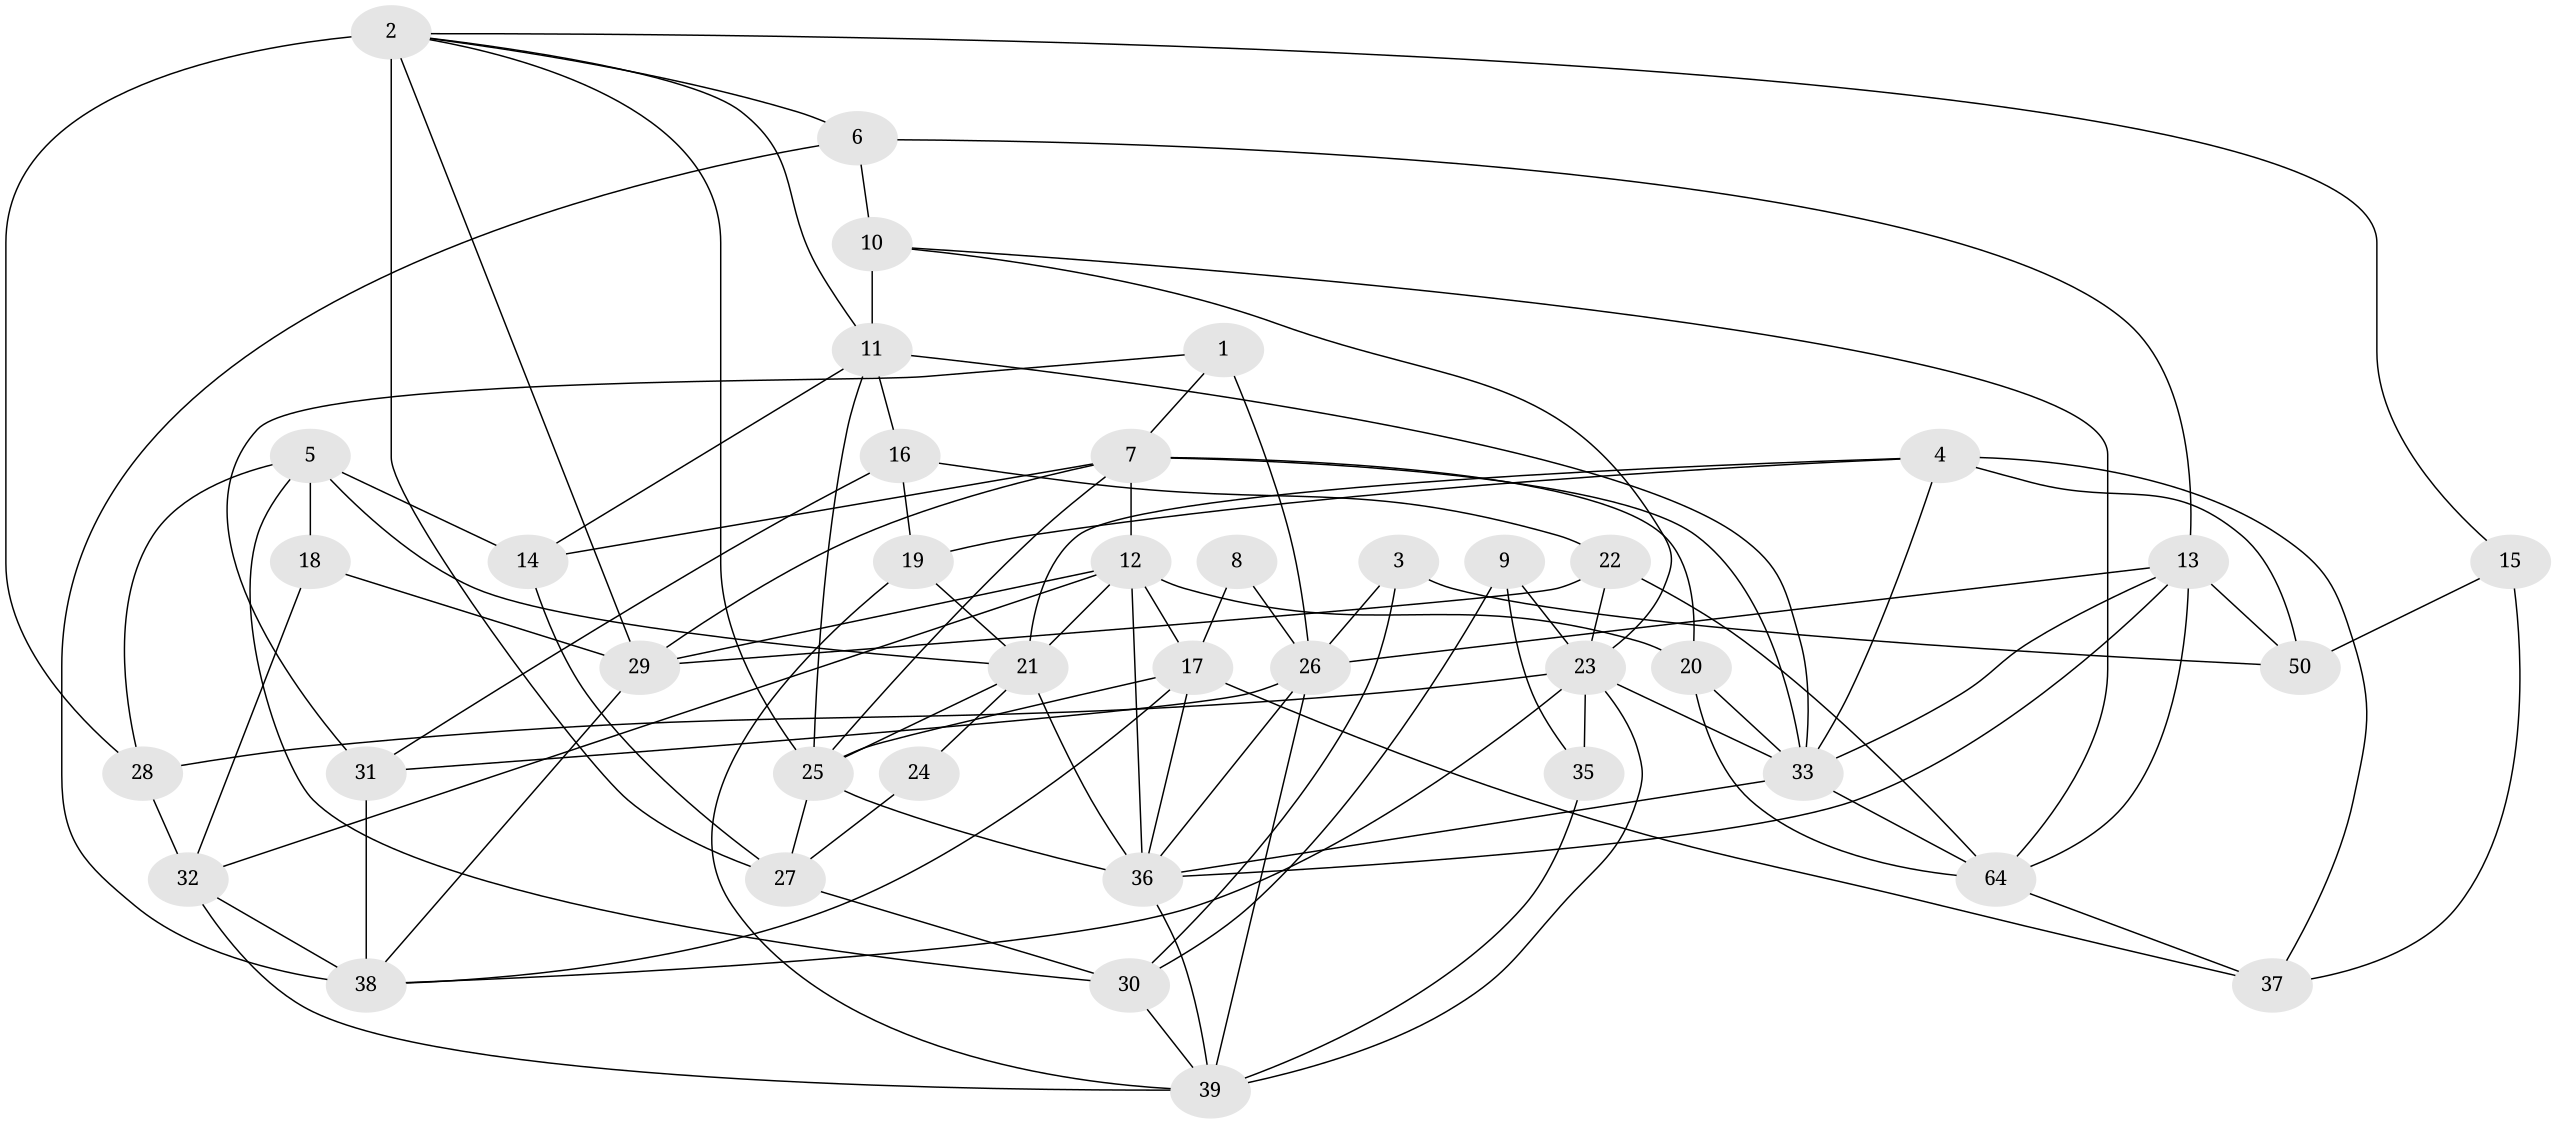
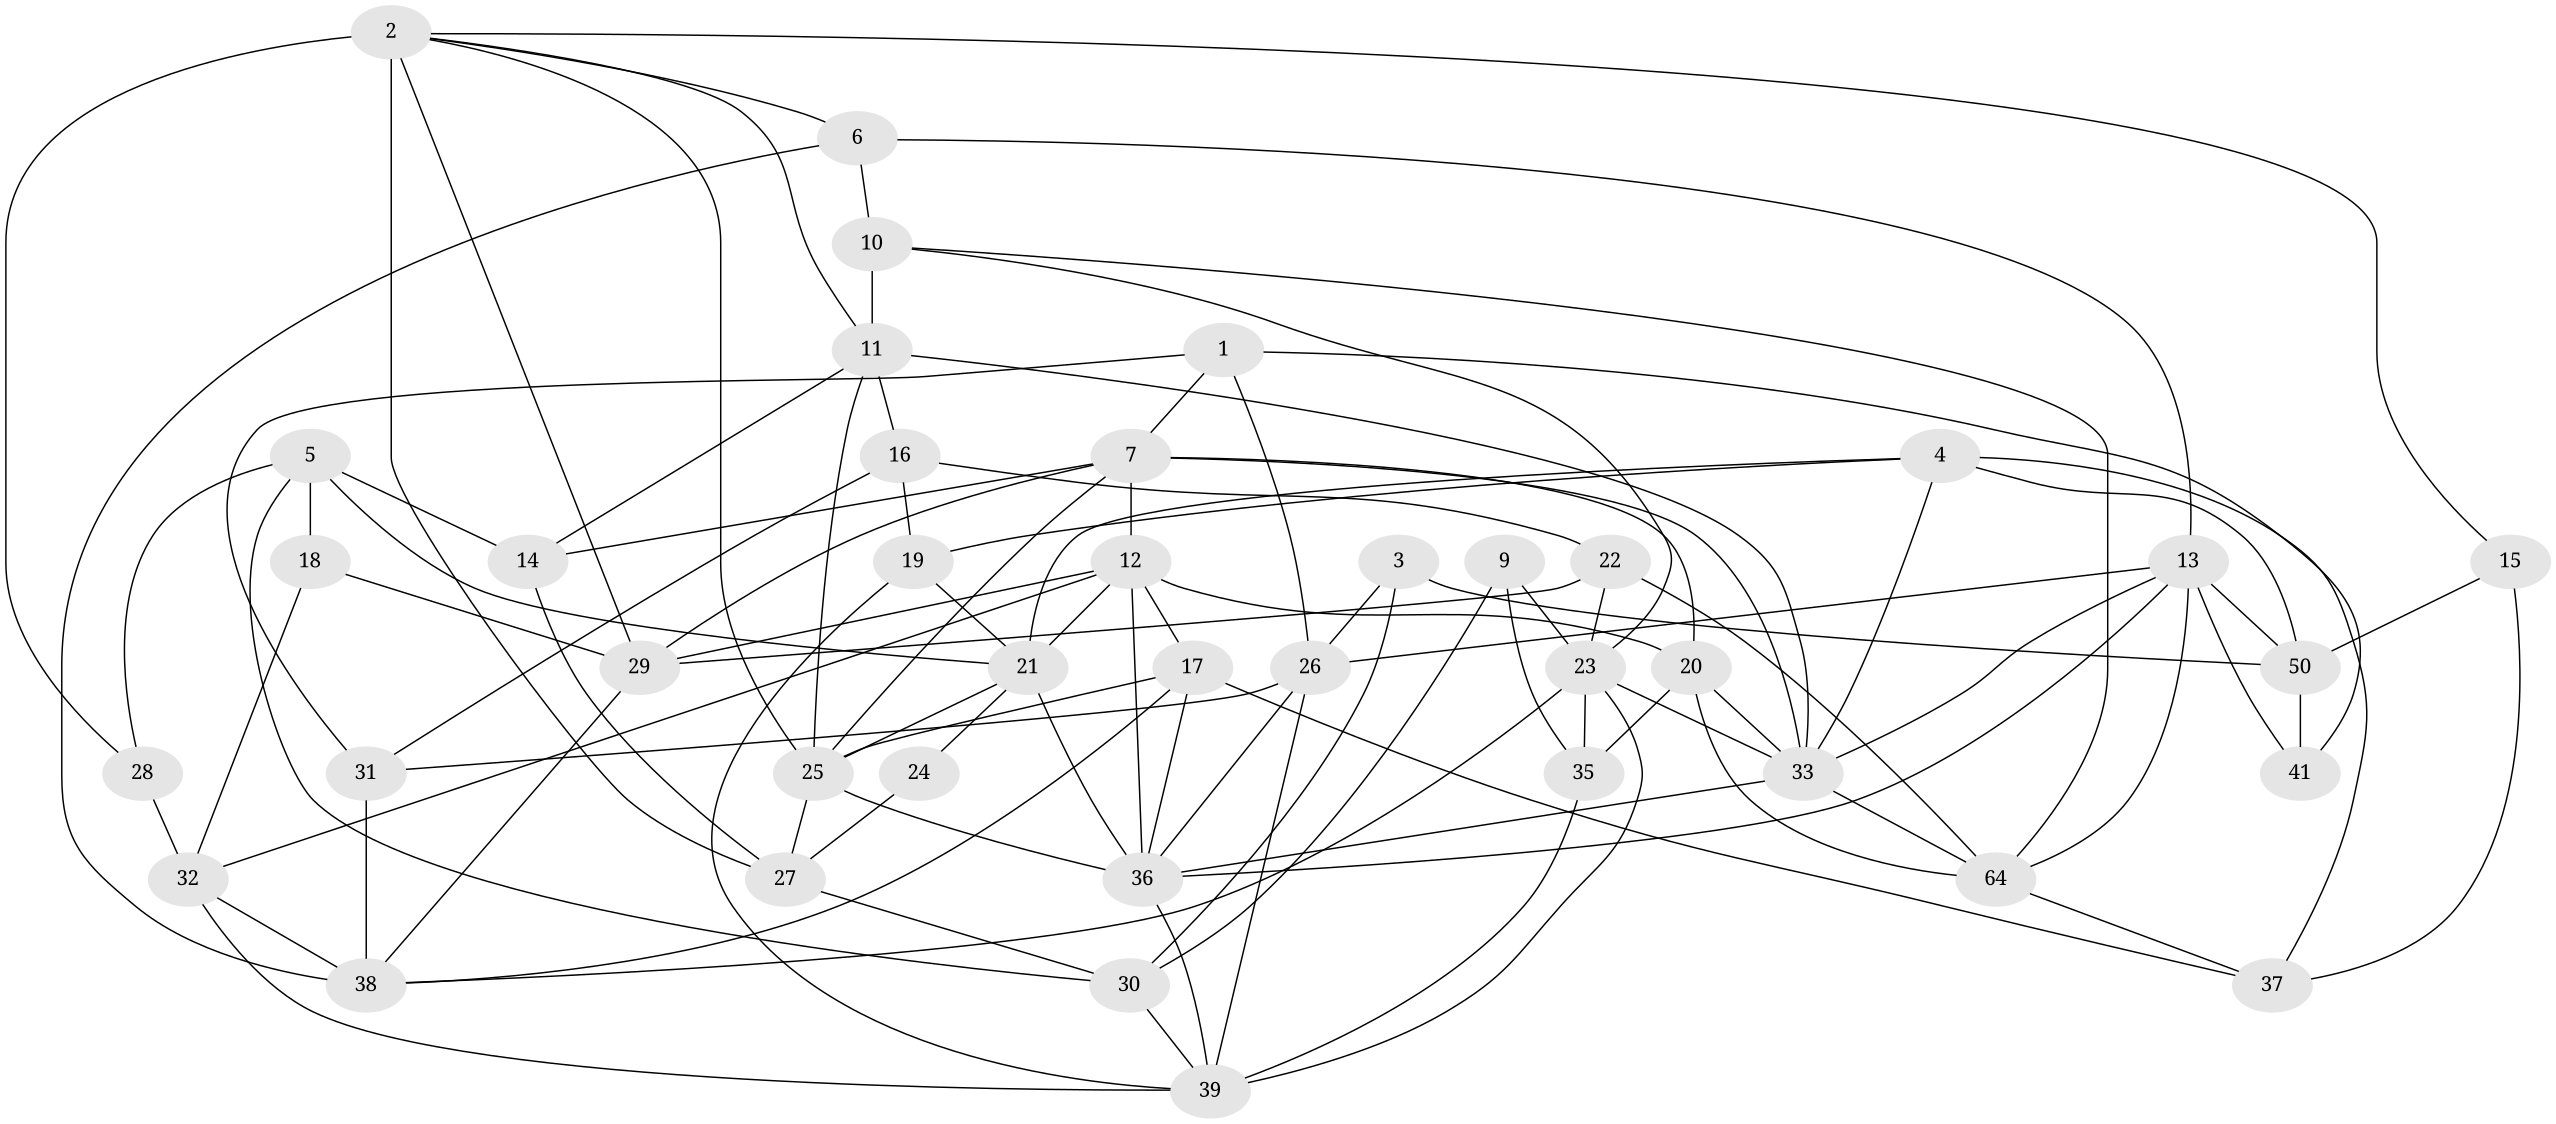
node "8": removed
edge "23" -- "28": removed
edge "20" -- "35": added
node "41": added
